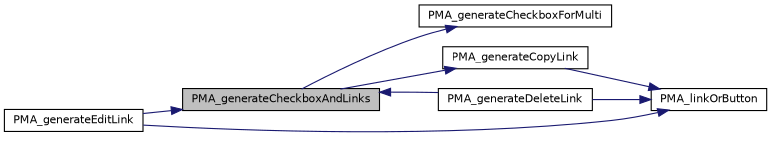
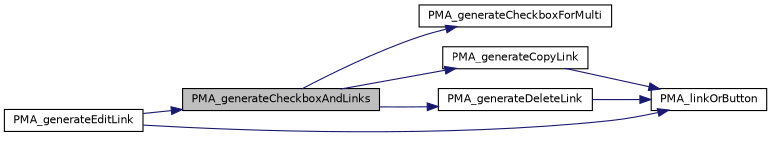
edge "PMA_generateDeleteLink" -> "PMA_generateCheckboxAndLinks": reversed
